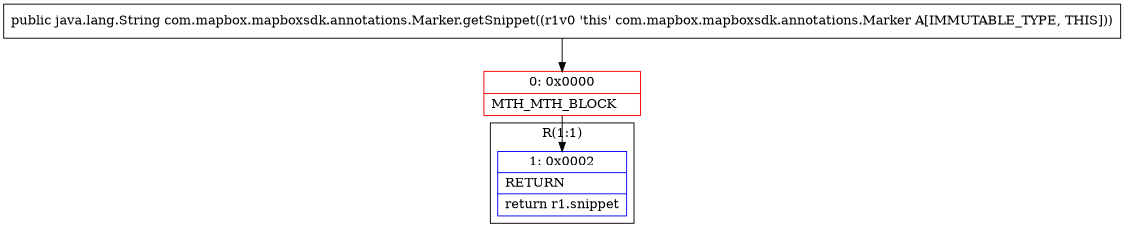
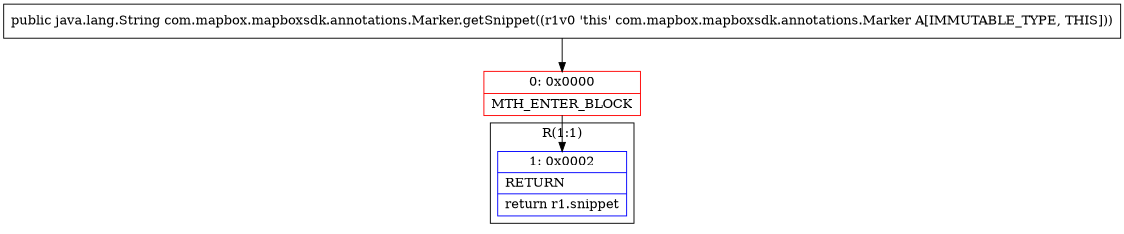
node "0: 0x0000": text "MTH_MTH_BLOCK" -> "MTH_ENTER_BLOCK"
